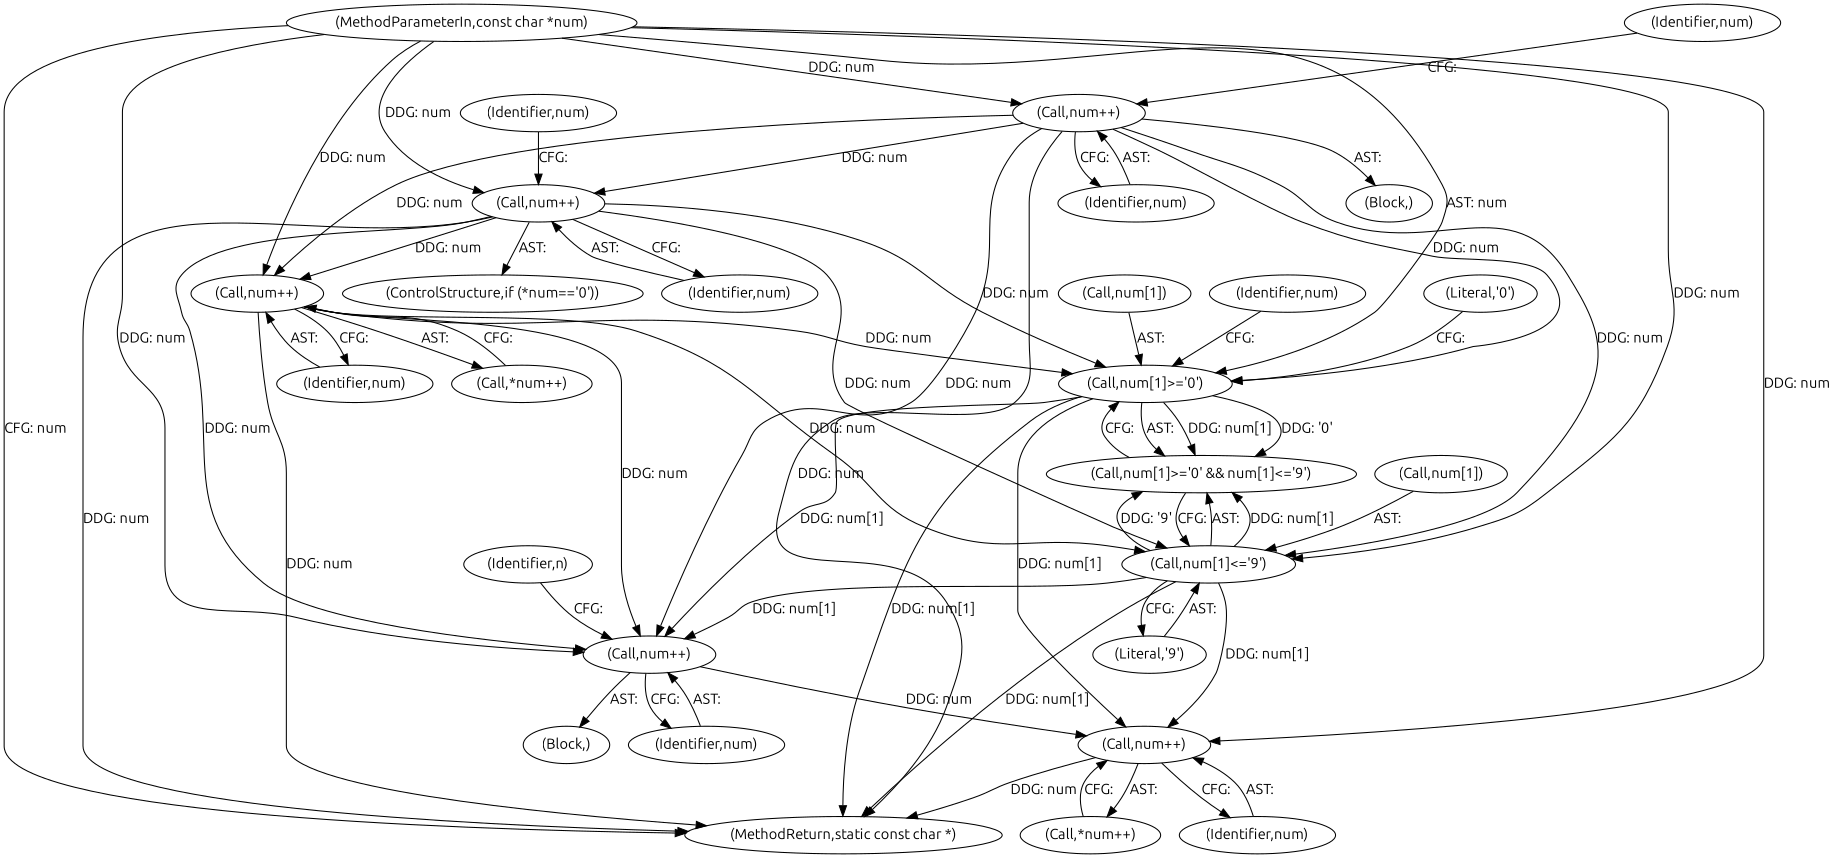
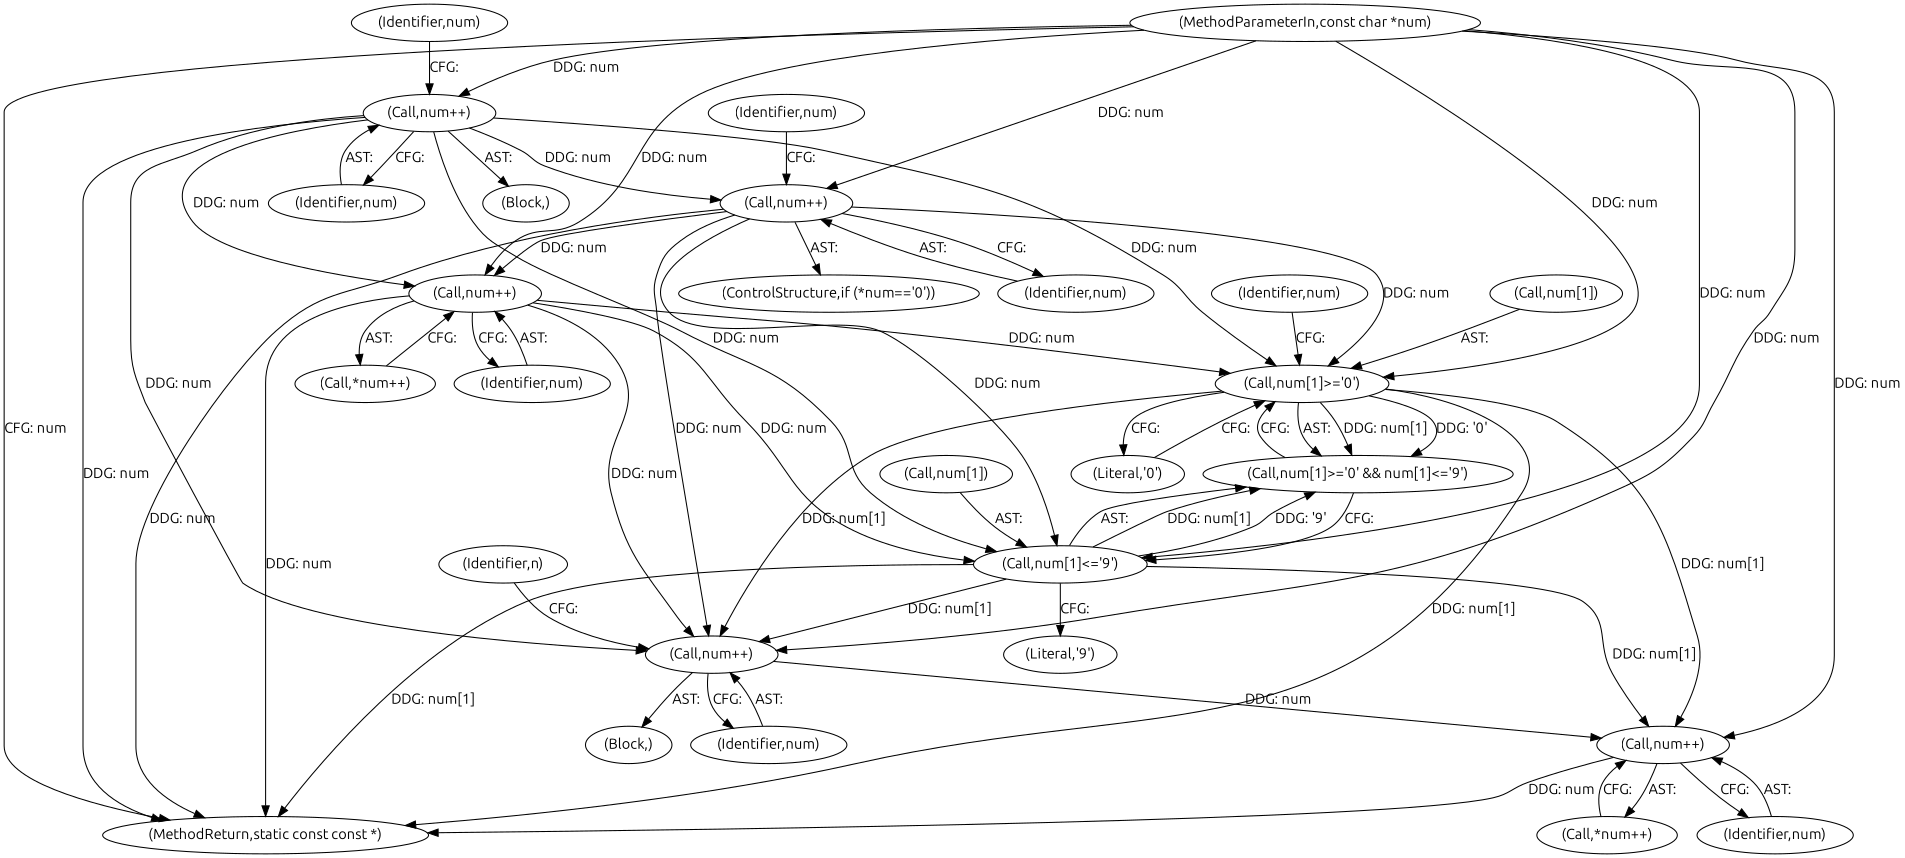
edge "(MethodParameterIn,const char *num)" -> "(Call,num[1]>='0')": label "AST: num" -> "DDG: num"
edge "(Call,num[1]>='0')" -> "(Literal,'0')": added, label "CFG:"
edge "(Literal,'9')" -> "(Call,num[1]<='9')": removed, label "AST:"
node "(MethodReturn,static const char *)": label "(MethodReturn,static const char *)" -> "(MethodReturn,static const const *)"
